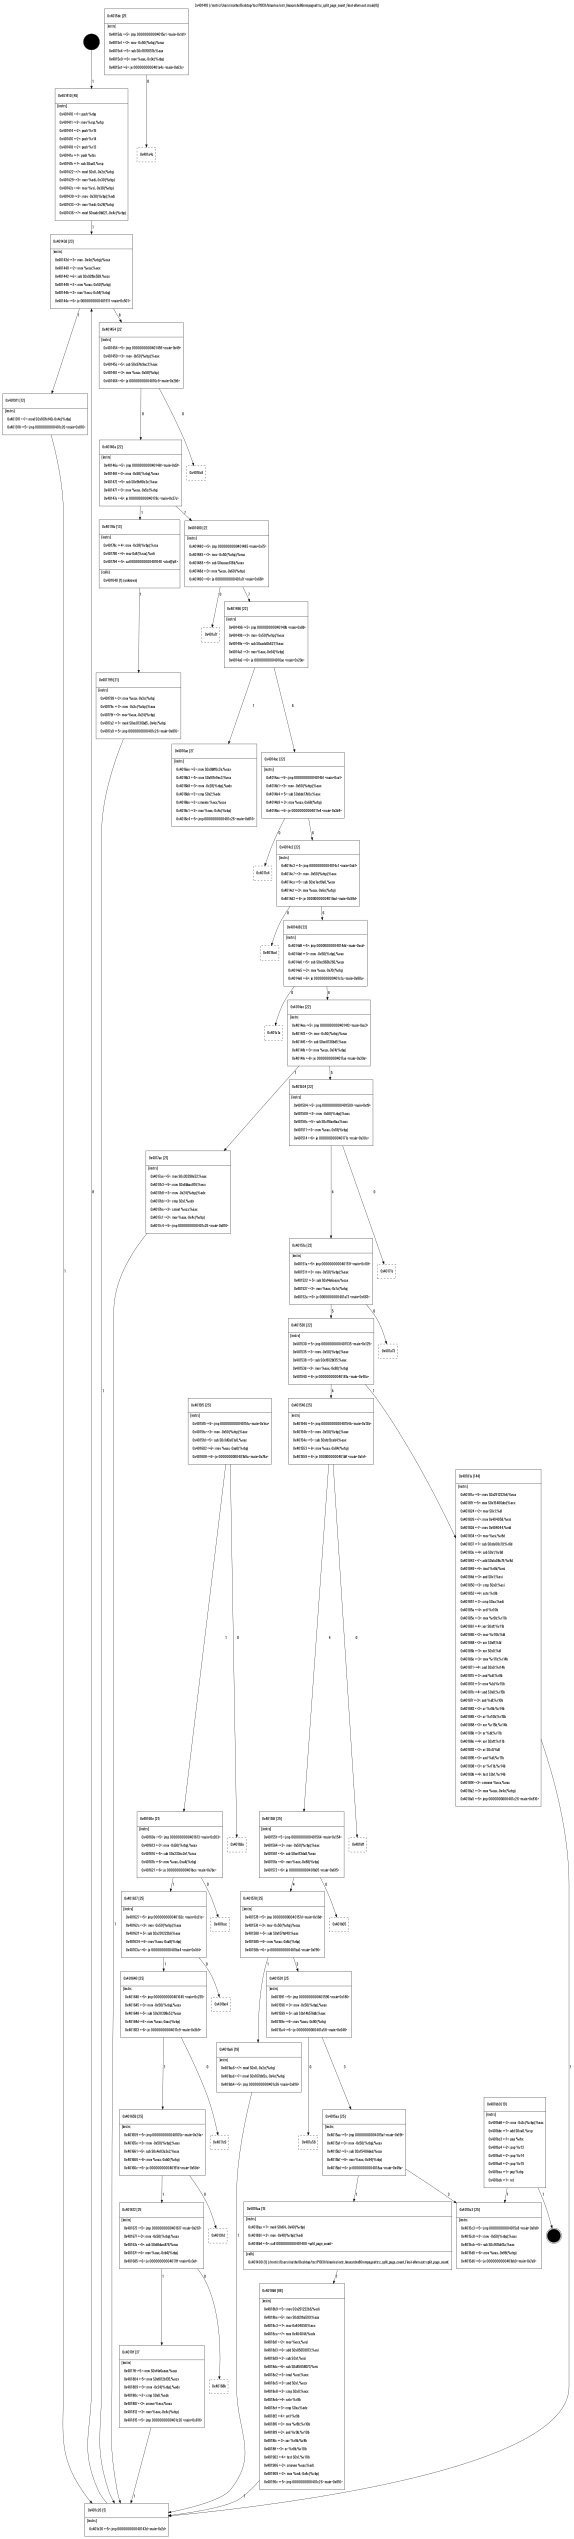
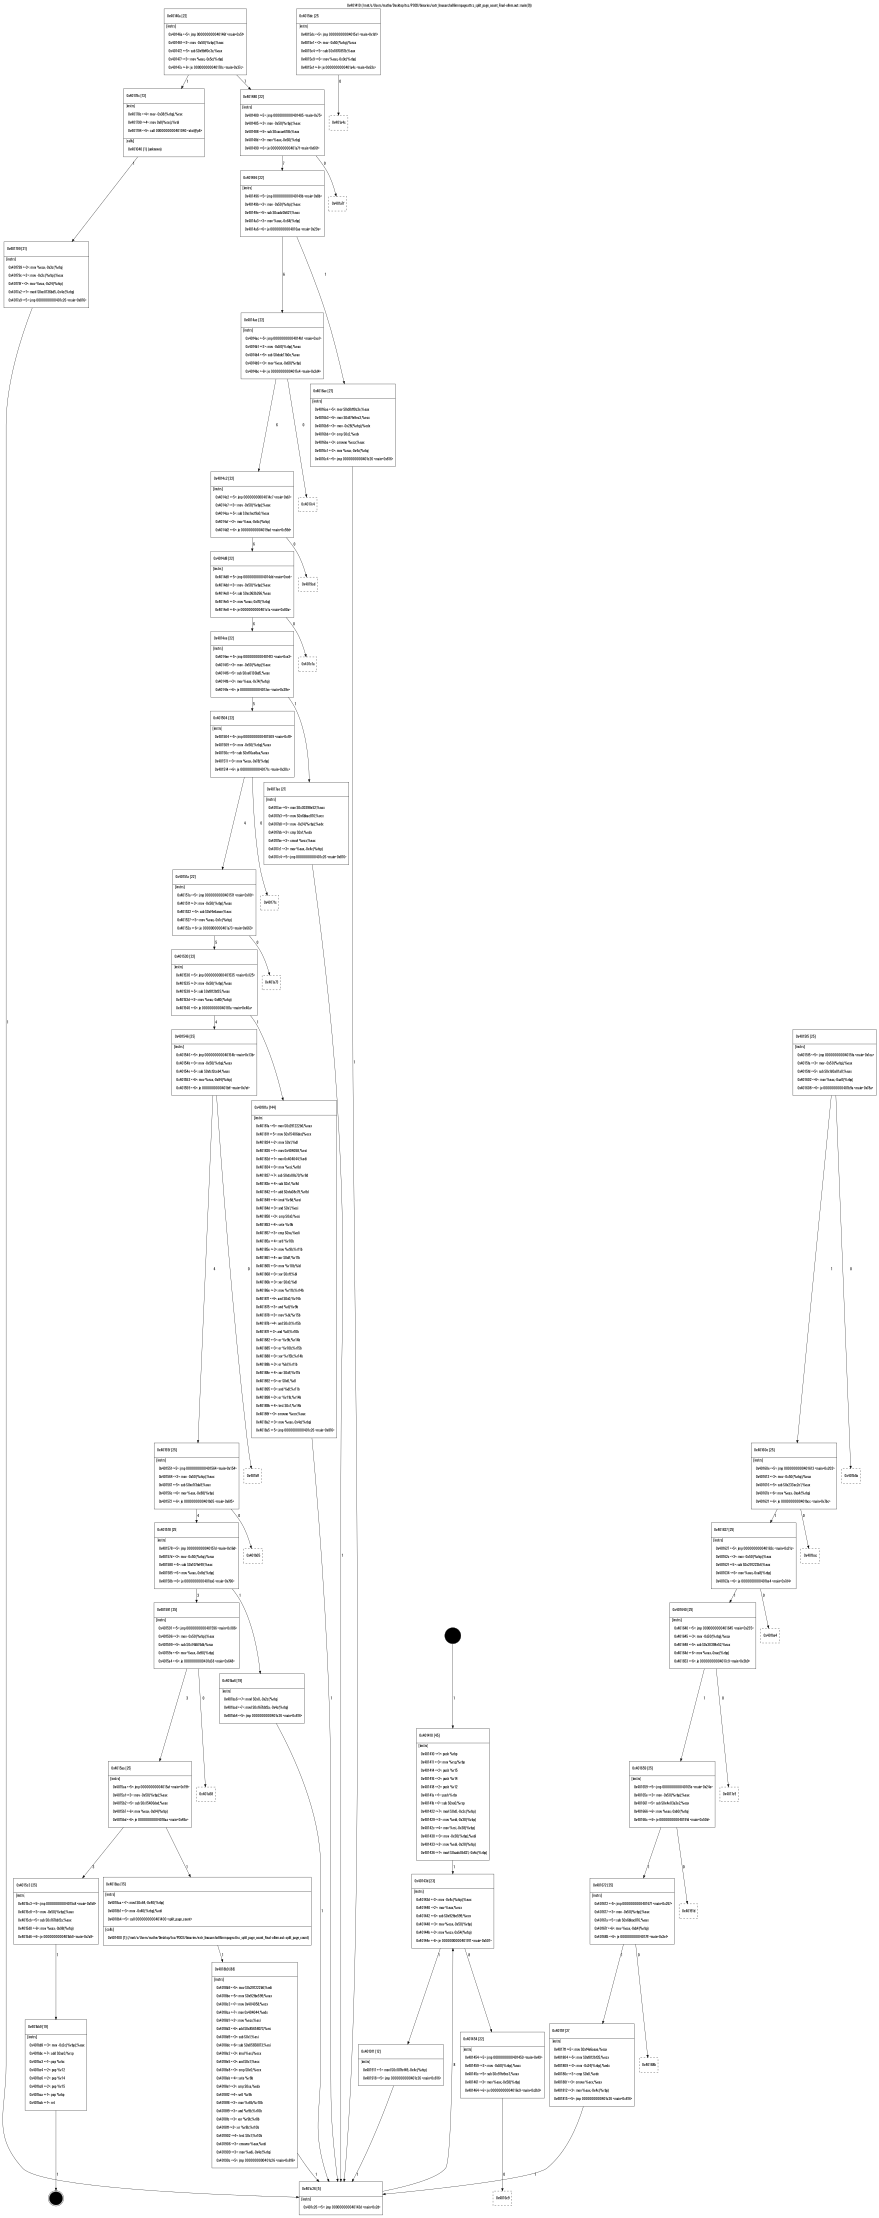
edge "0x401454 [22]" -> "0x40146a [22]": removed, label "8"
edge "0x4016ae [27]" -> "0x401c26 [5]": added, label "1"
edge "0x401bb9 [19]" -> "0x4015c3 [25]": reversed
